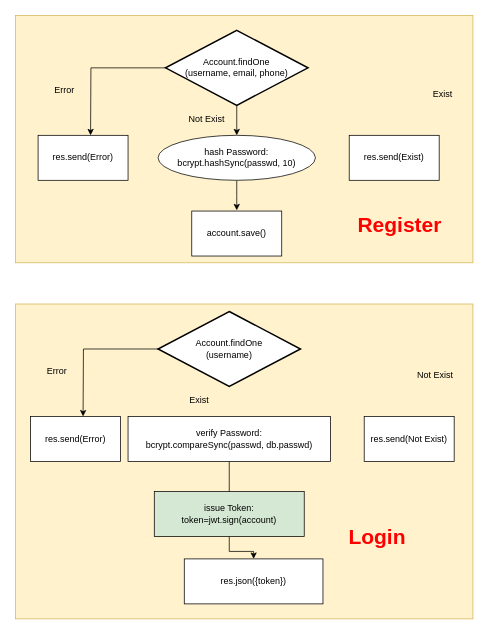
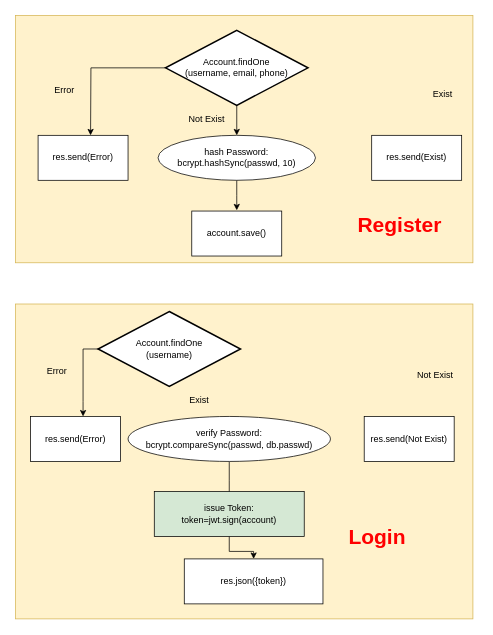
node "res.send(Exist)": moved (394, 158) -> (417, 158)
node "Account.findOne (username)": moved (229, 349) -> (169, 349)
node "verify Password: bcrypt.compareSync(passwd, db.passwd)": shape rectangle -> ellipse
